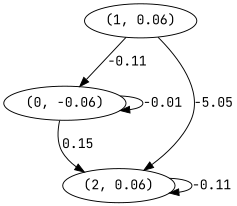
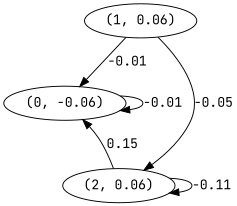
edge "(1, 0.06)" -> "(0, -0.06)": label "-0.11" -> "-0.01"
edge "(1, 0.06)" -> "(2, 0.06)": label "-5.05" -> "-0.05"
edge "(0, -0.06)" -> "(2, 0.06)": reversed
